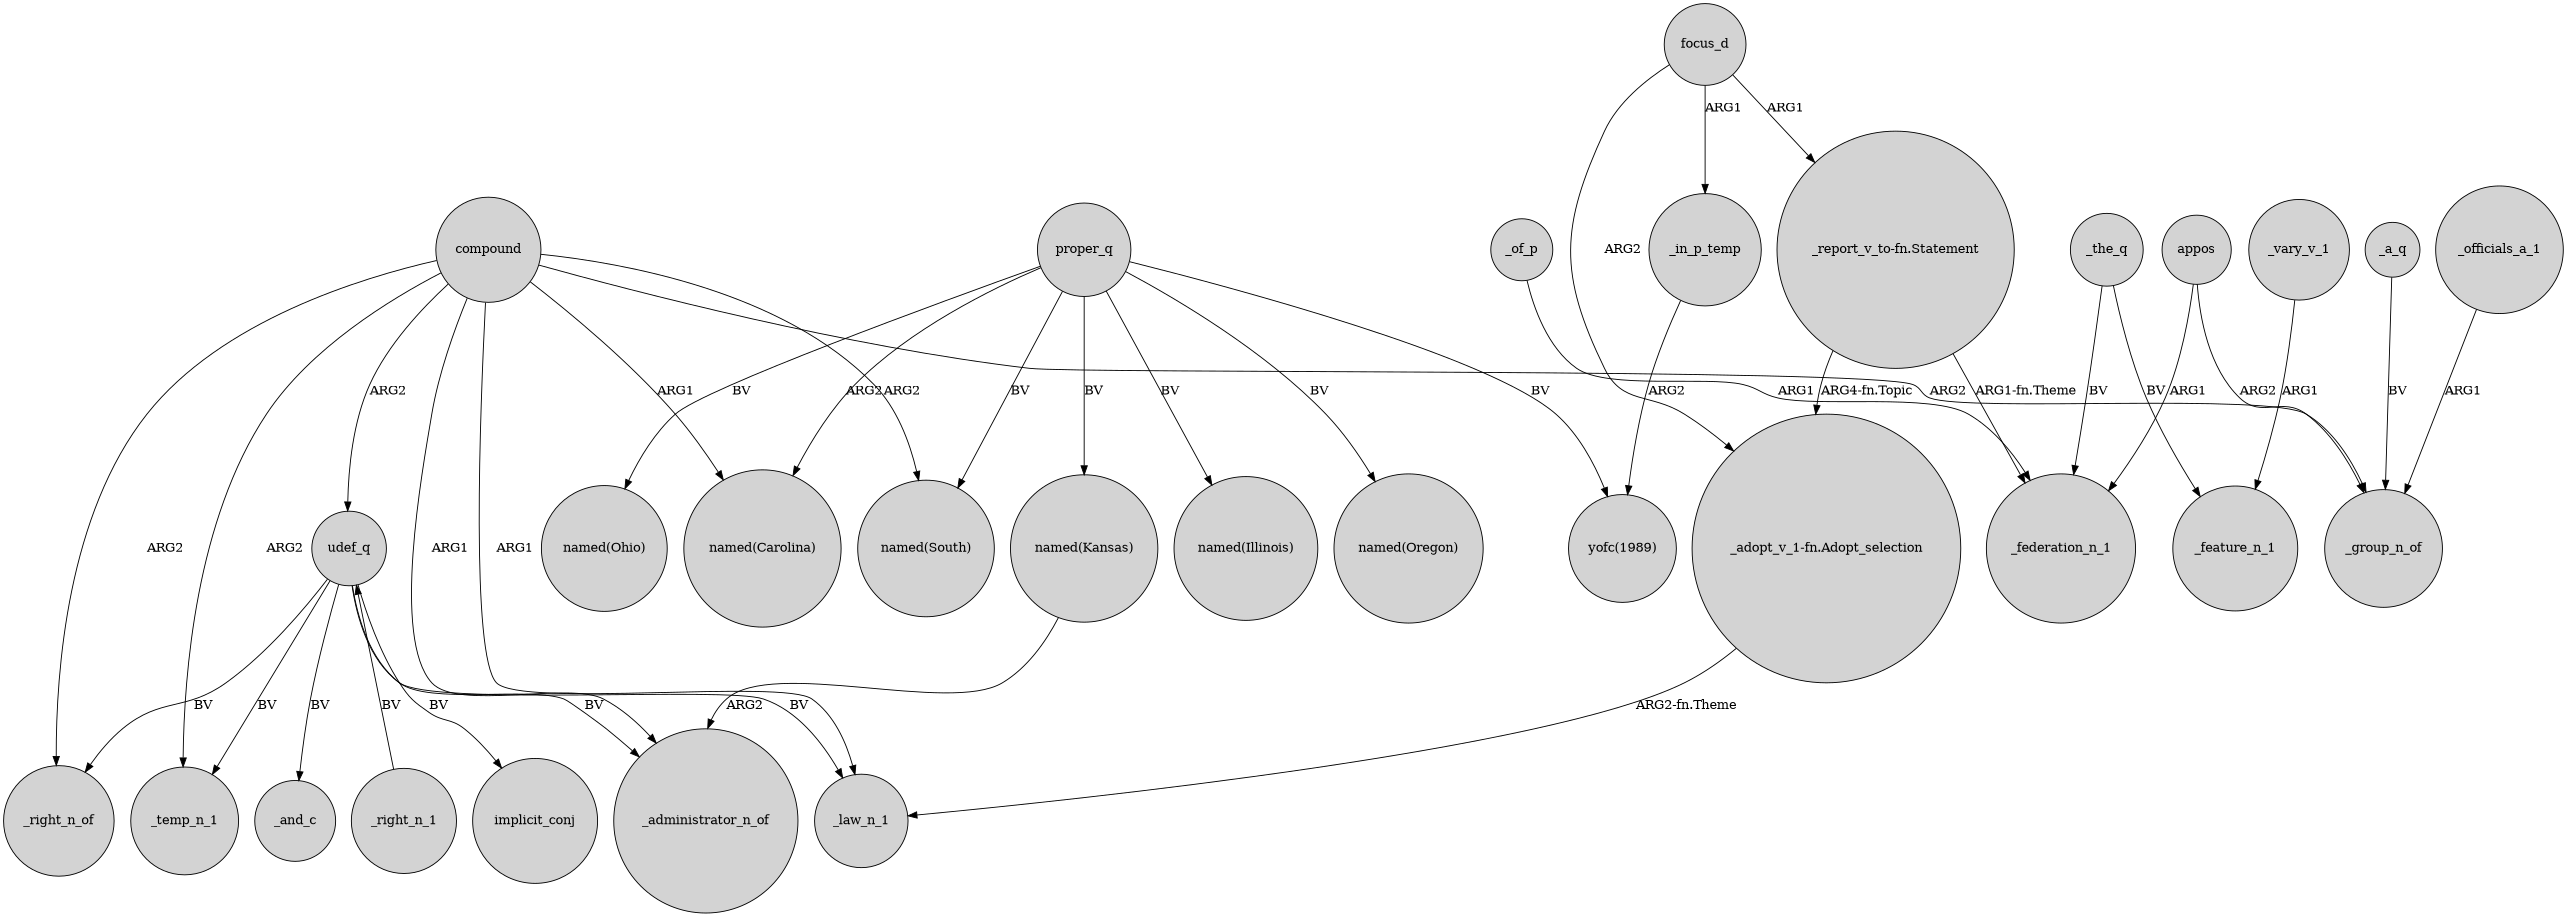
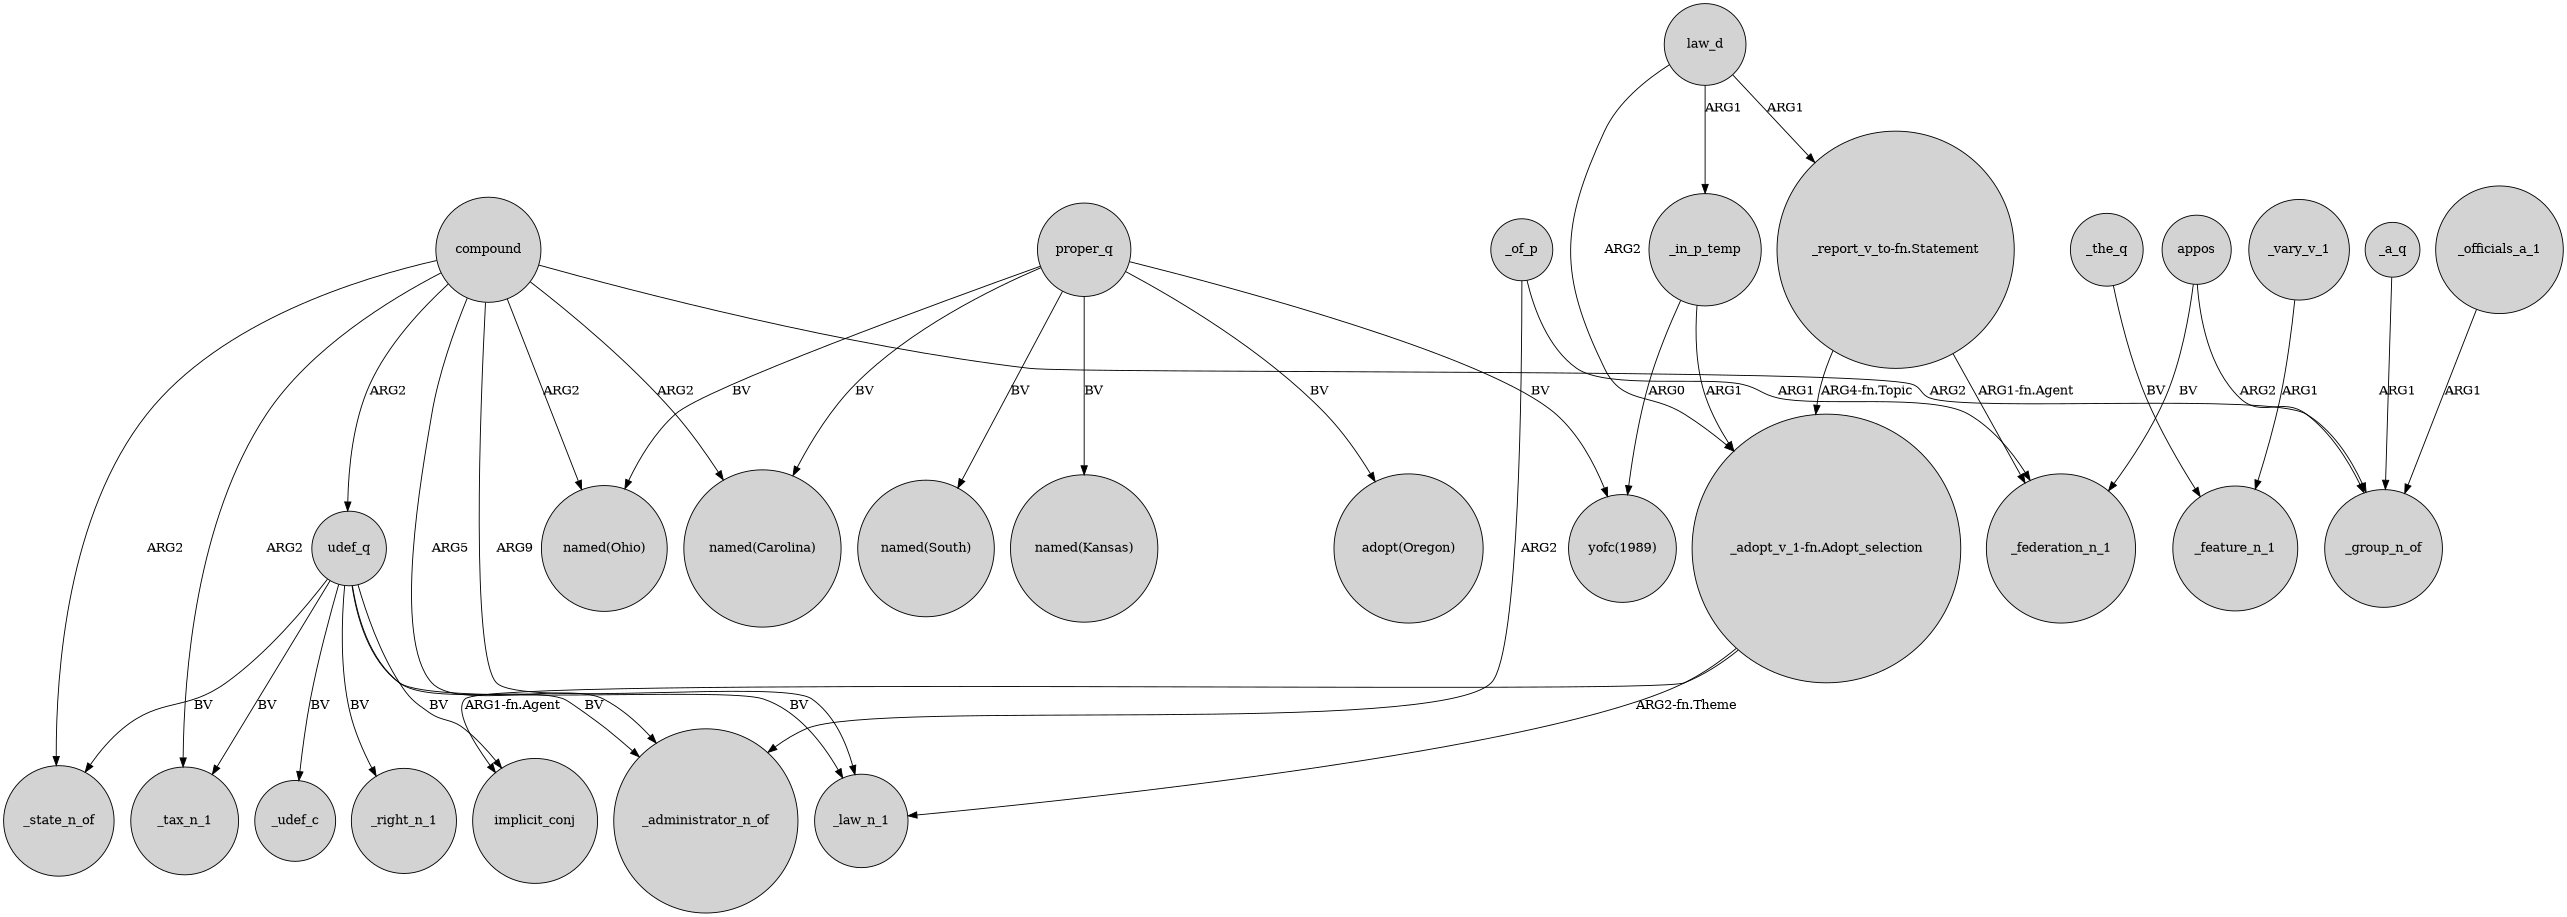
node "focus_d": label "focus_d" -> "law_d"
edge "compound" -> "named(South)": now "compound" -> "named(Ohio)"
edge "_in_p_temp" -> "_adopt_v_1-fn.Adopt_selection": added, label "ARG1"
edge "_the_q" -> "_federation_n_1": removed, label "BV"
edge "compound" -> "named(Carolina)": label "ARG1" -> "ARG2"
edge "proper_q" -> "named(Carolina)": label "ARG2" -> "BV"
edge "_in_p_temp" -> "yofc(1989)": label "ARG2" -> "ARG0"
edge "_report_v_to-fn.Statement" -> "_federation_n_1": label "ARG1-fn.Theme" -> "ARG1-fn.Agent"
edge "appos" -> "_federation_n_1": label "ARG1" -> "BV"
edge "_a_q" -> "_group_n_of": label "BV" -> "ARG1"
edge "compound" -> "_administrator_n_of": label "ARG1" -> "ARG5"
edge "compound" -> "_law_n_1": label "ARG1" -> "ARG9"
node "named(Illinois)": removed
node "named(Oregon)": label "named(Oregon)" -> "adopt(Oregon)"
edge "_right_n_1" -> "udef_q": reversed
edge "_adopt_v_1-fn.Adopt_selection" -> "implicit_conj": added, label "ARG1-fn.Agent"
edge "named(Kansas)" -> "_administrator_n_of": now "_of_p" -> "_administrator_n_of"
node "_right_n_of": label "_right_n_of" -> "_state_n_of"
node "_temp_n_1": label "_temp_n_1" -> "_tax_n_1"
node "_and_c": label "_and_c" -> "_udef_c"
